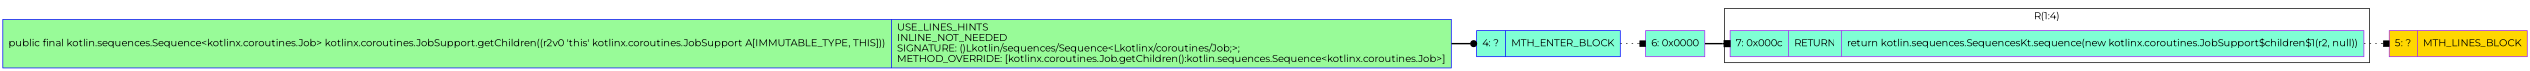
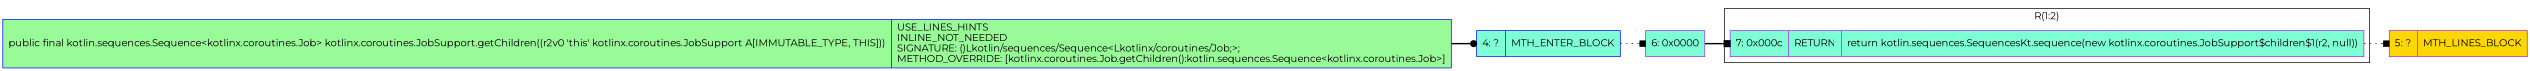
cluster "R(1:4)": label "R(1:4)" -> "R(1:2)"
